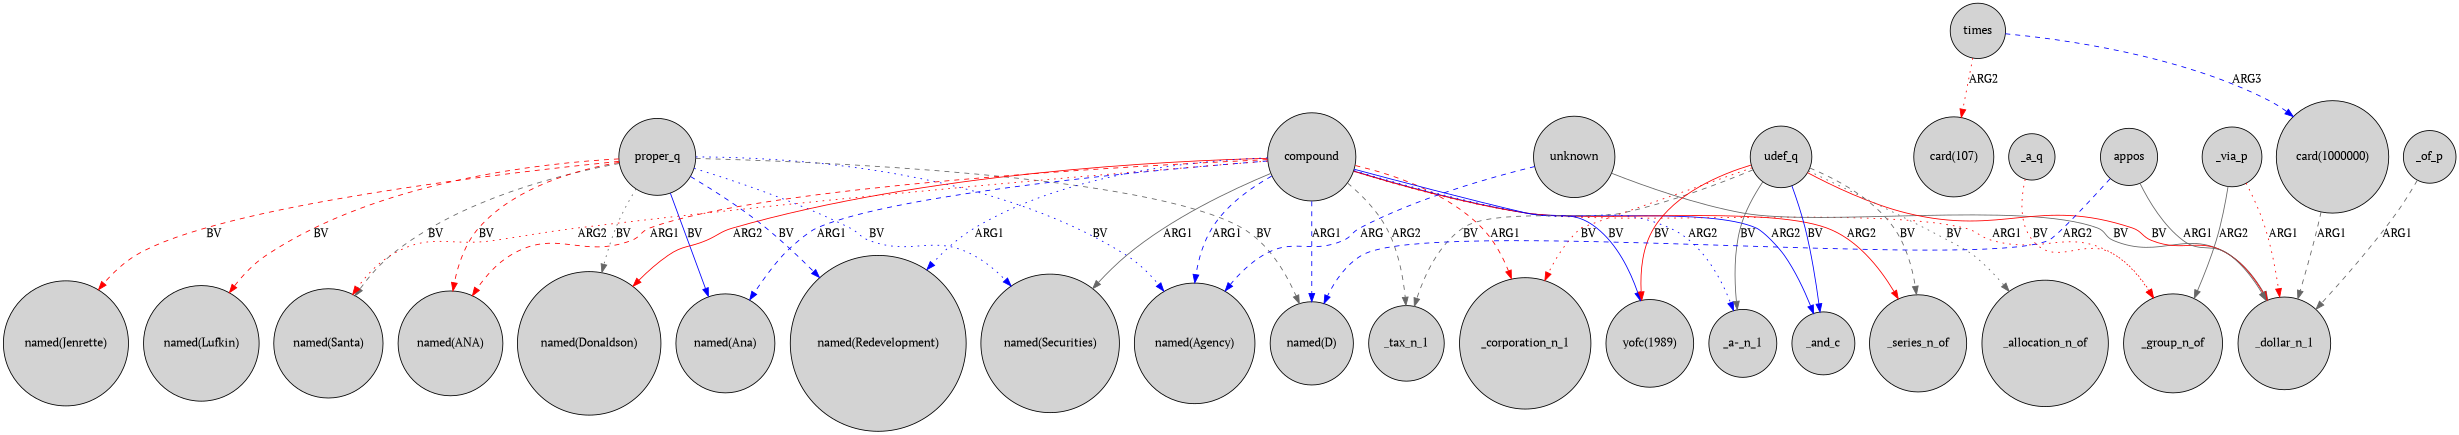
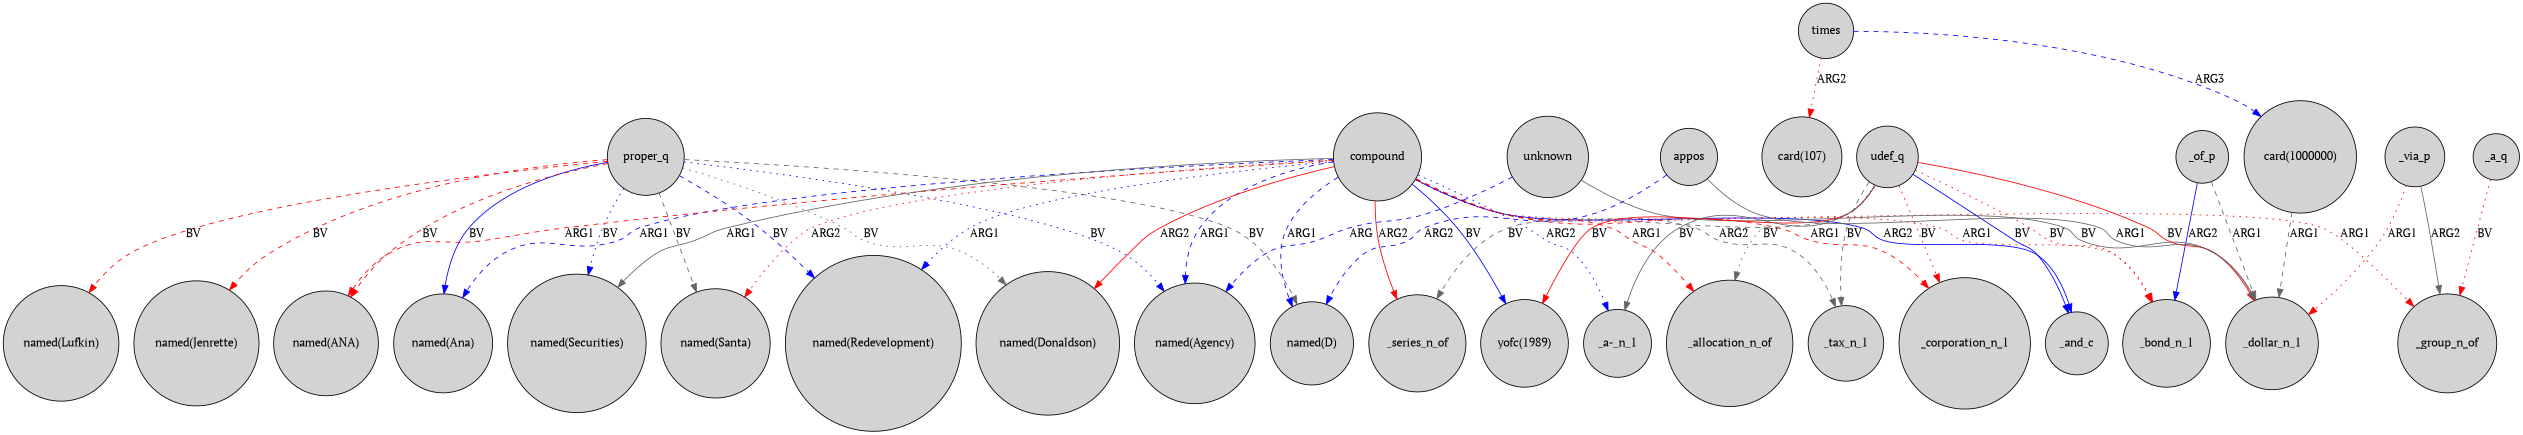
edge "compound" -> "_allocation_n_of": added, label "ARG1"
node "_bond_n_1": added
